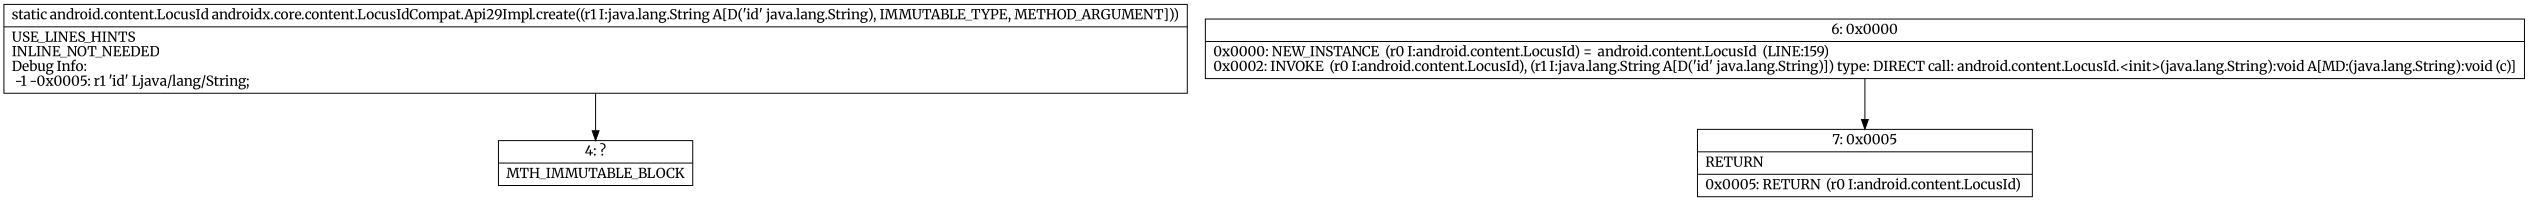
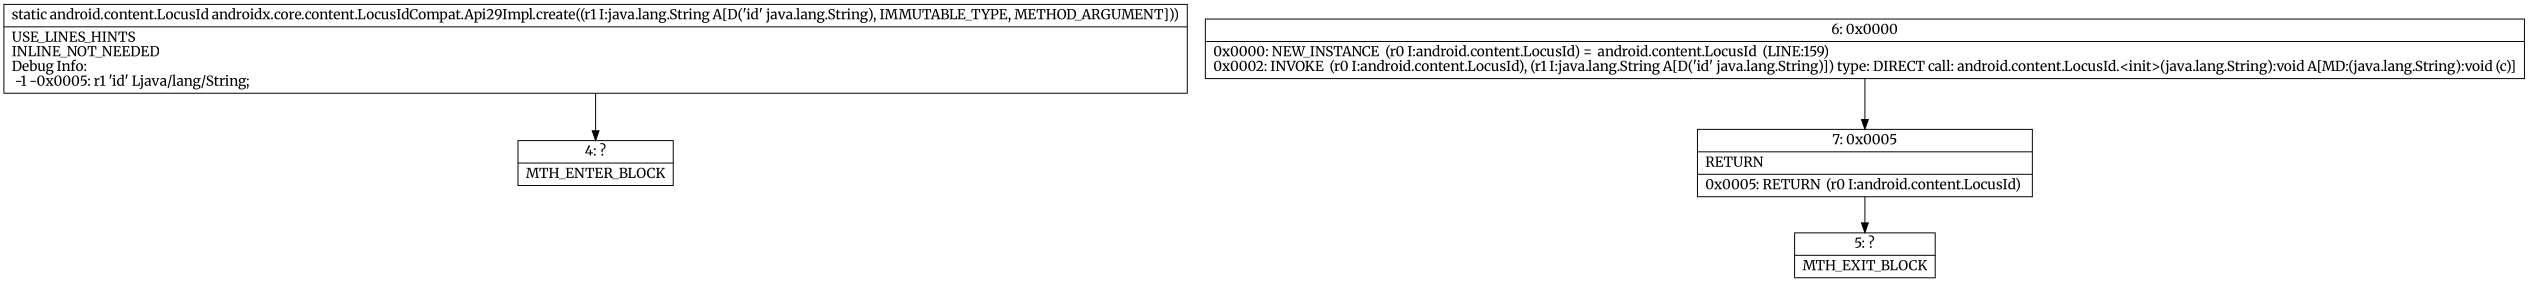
node "4: ?": text "MTH_IMMUTABLE_BLOCK" -> "MTH_ENTER_BLOCK"
node "5: ?": added
